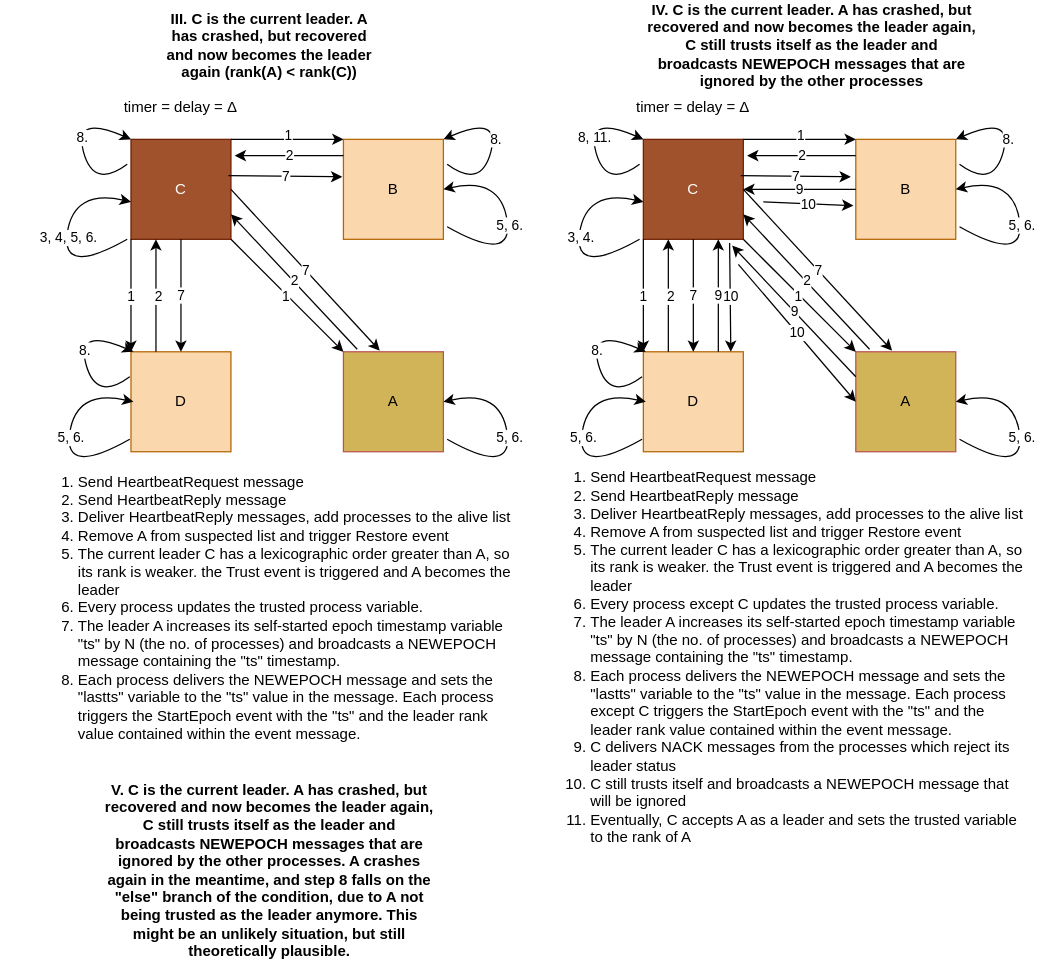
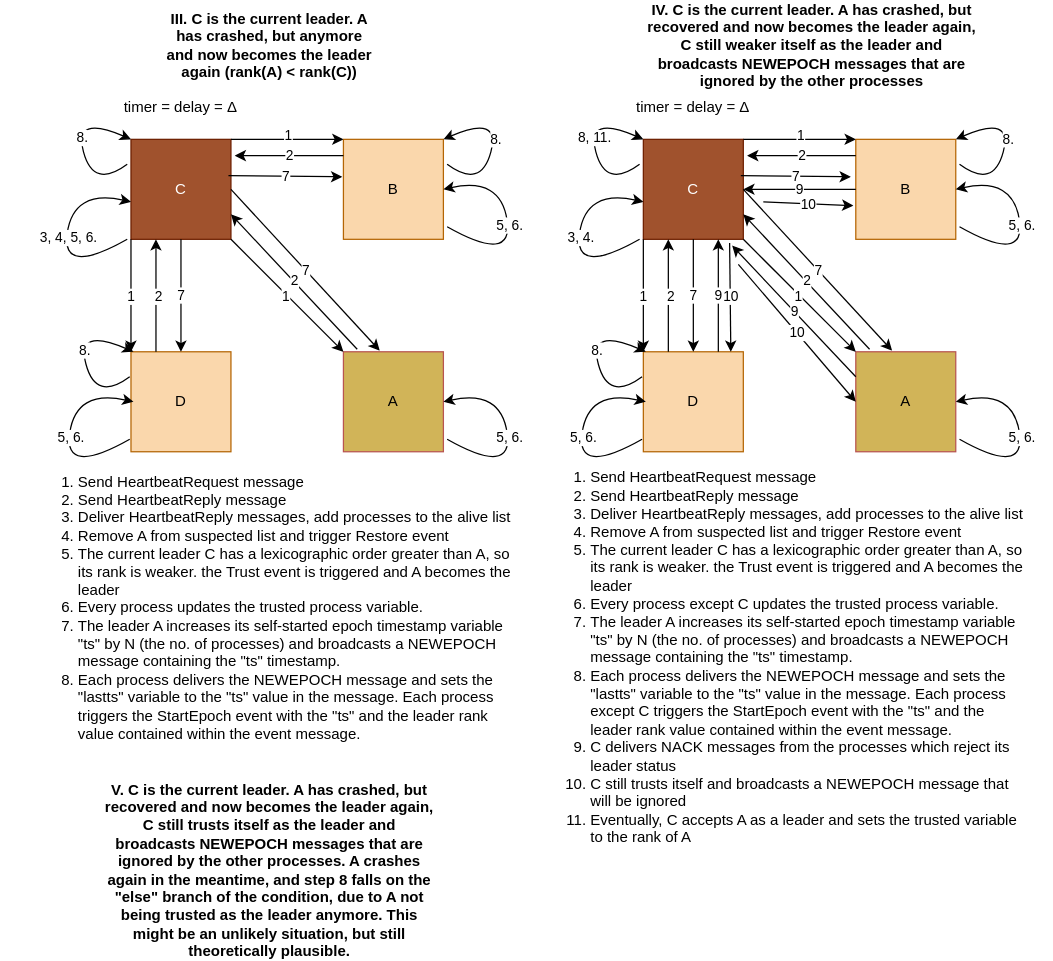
node "III. C is the current leader. A has crashed, but recovered and now becomes the leader again (rank(A) < rank(C))": label "III. C is the current leader. A has crashed, but recovered and now becomes the leader again (rank(A) < rank(C))" -> "III. C is the current leader. A has crashed, but anymore and now becomes the leader again (rank(A) < rank(C))"
node "IV. C is the current leader. A has crashed, but recovered and now becomes the leader again, C still trusts itself as the leader and broadcasts NEWEPOCH messages that are ignored by the other processes": label "IV. C is the current leader. A has crashed, but recovered and now becomes the leader again, C still trusts itself as the leader and broadcasts NEWEPOCH messages that are ignored by the other processes" -> "IV. C is the current leader. A has crashed, but recovered and now becomes the leader again, C still weaker itself as the leader and broadcasts NEWEPOCH messages that are ignored by the other processes"
